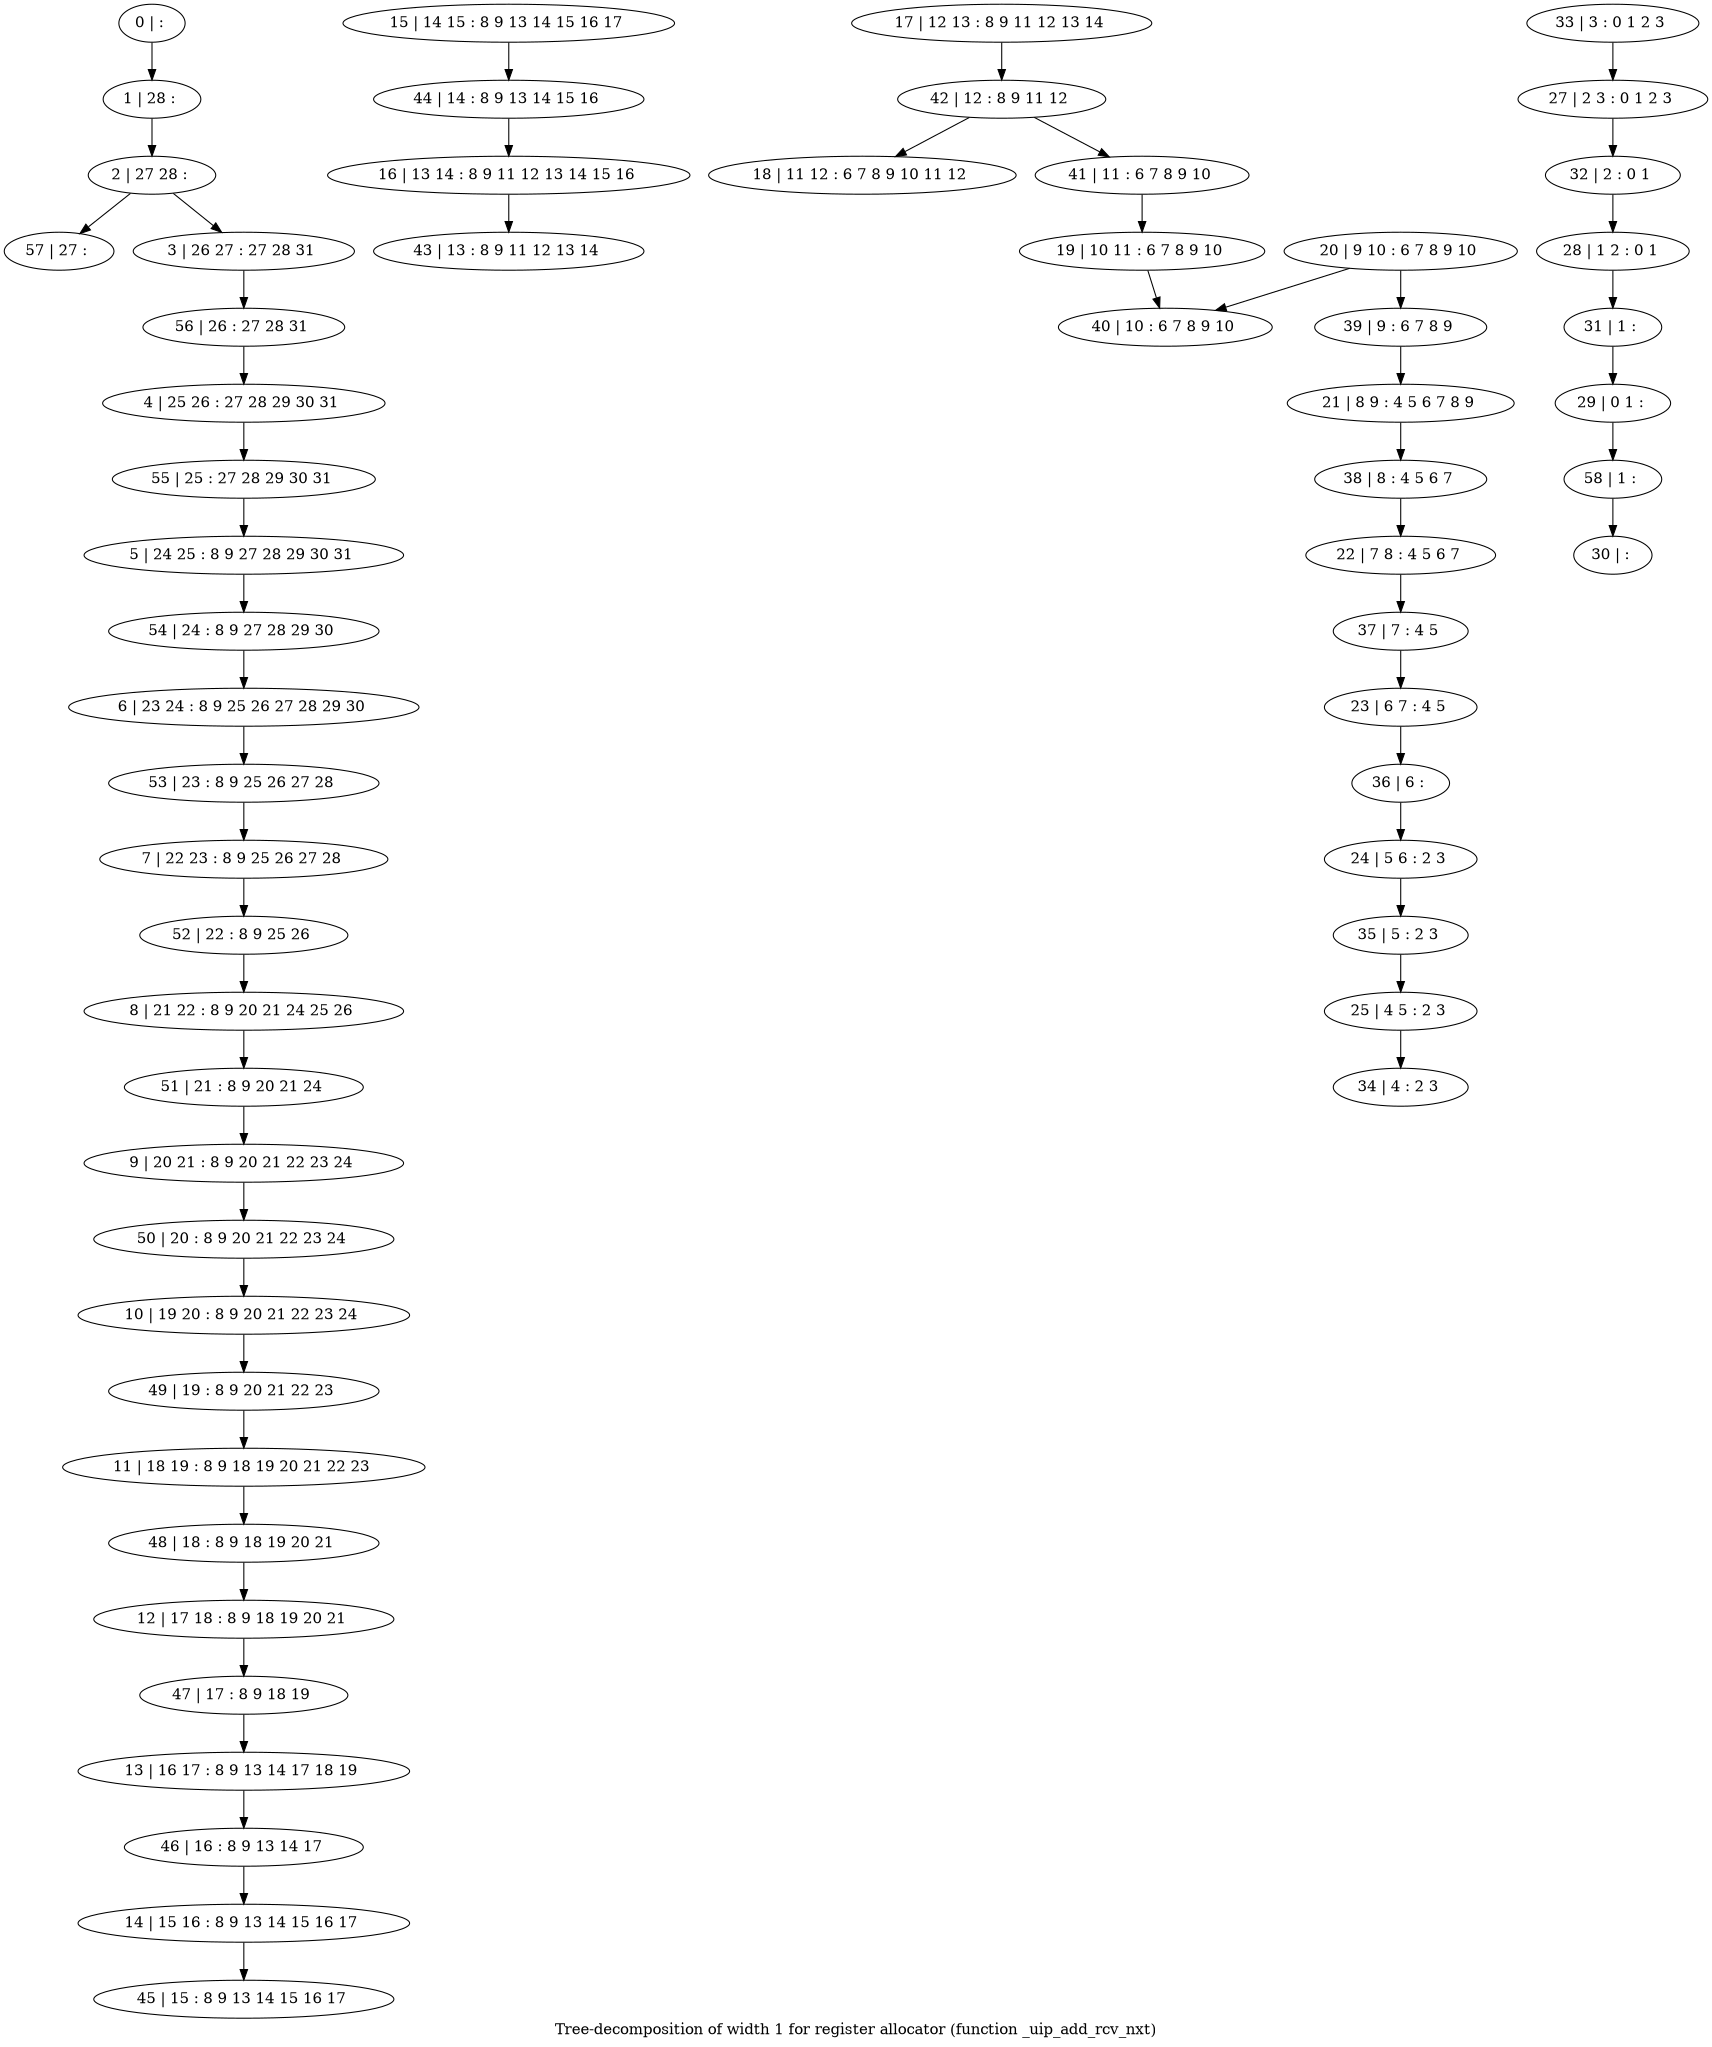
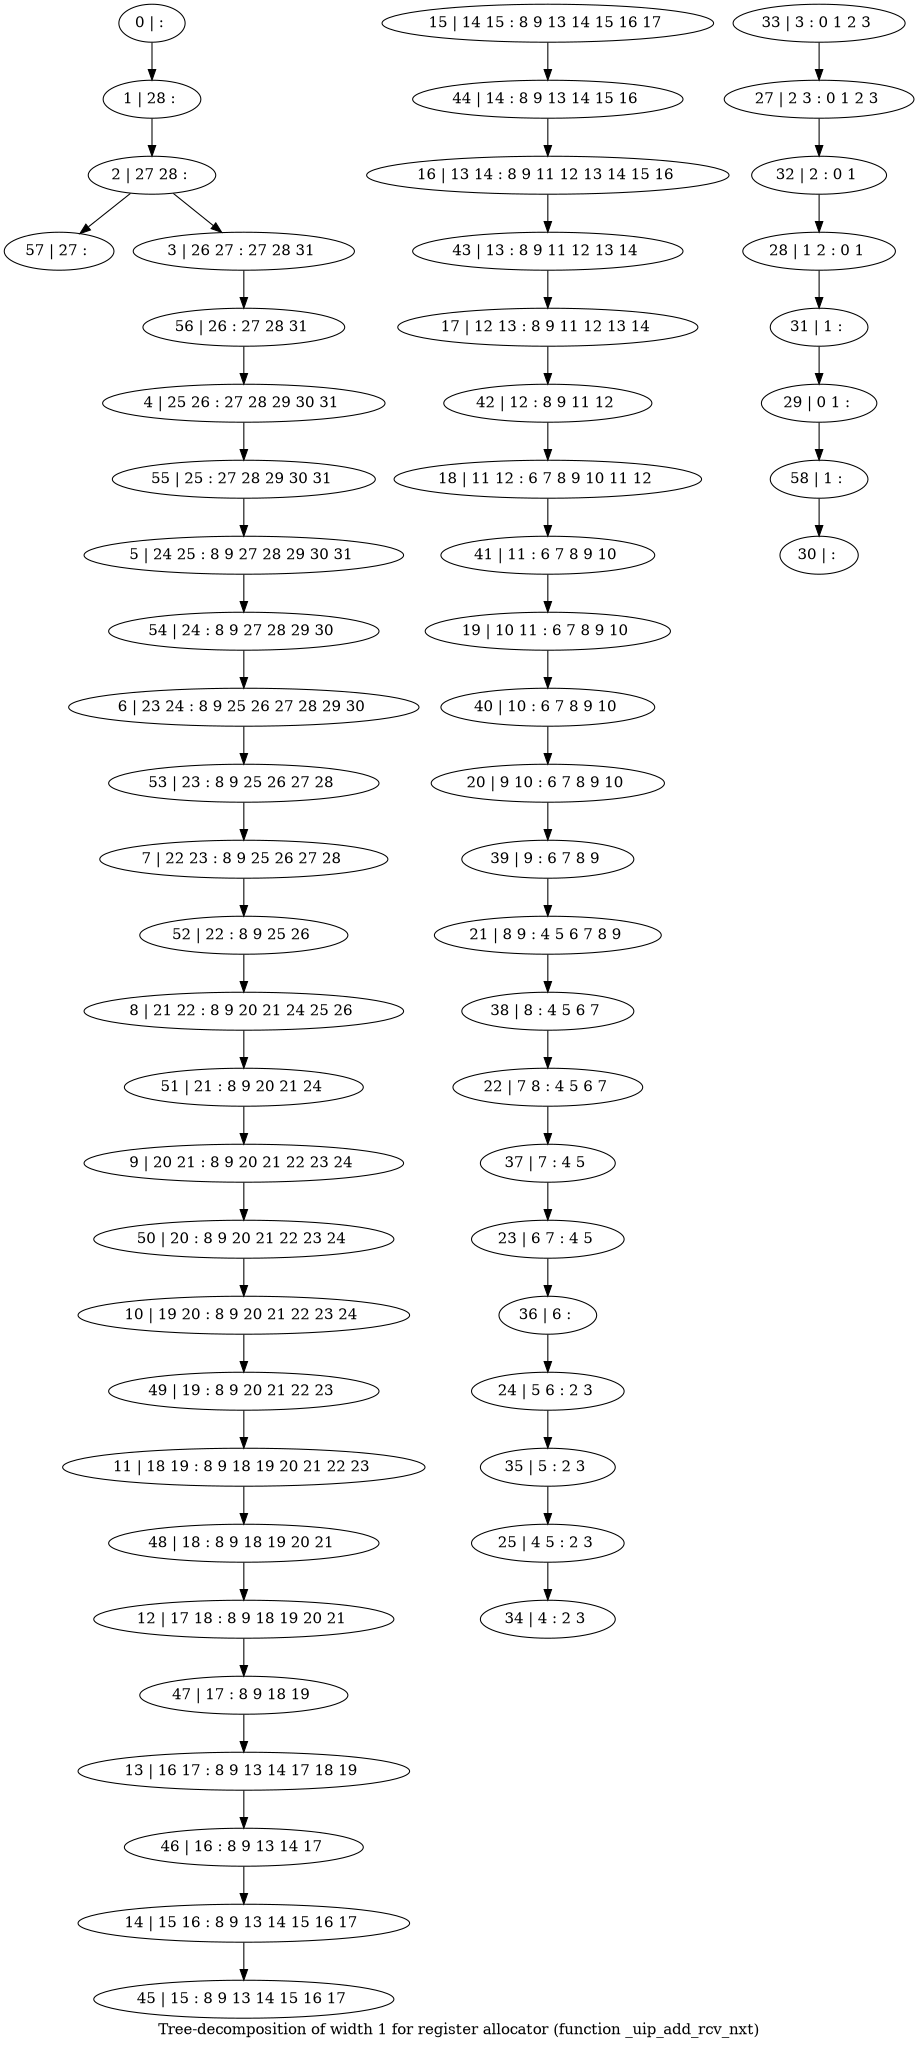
edge "42 | 12 : 8 9 11 12" -> "41 | 11 : 6 7 8 9 10": now "18 | 11 12 : 6 7 8 9 10 11 12" -> "41 | 11 : 6 7 8 9 10"
edge "43 | 13 : 8 9 11 12 13 14" -> "17 | 12 13 : 8 9 11 12 13 14": added
edge "20 | 9 10 : 6 7 8 9 10" -> "40 | 10 : 6 7 8 9 10": reversed
